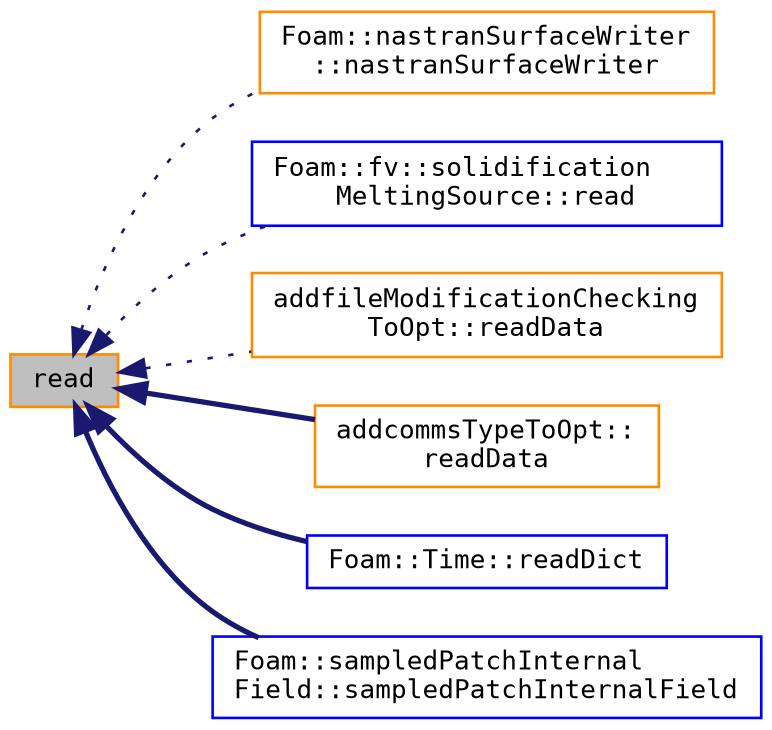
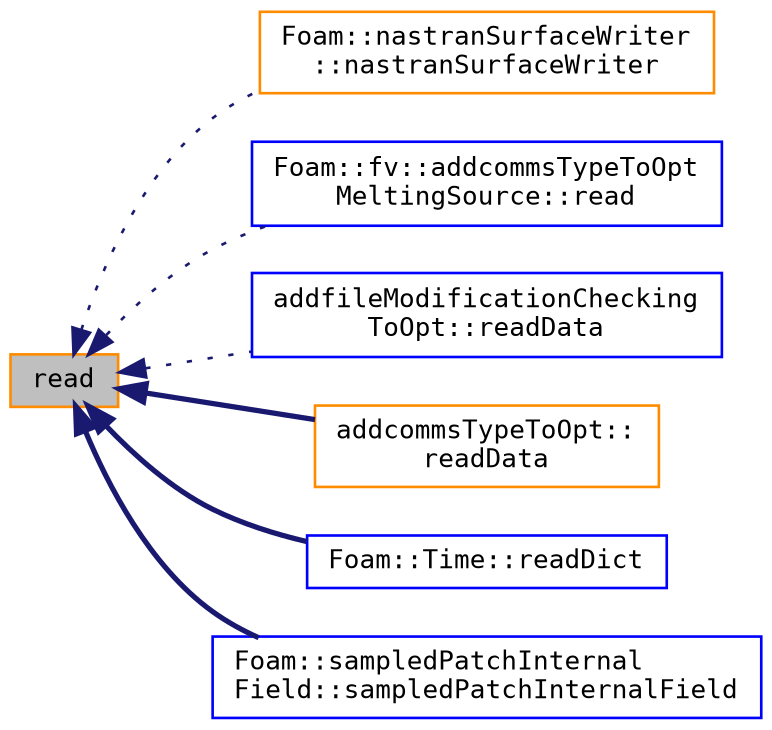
node "Foam::fv::solidification MeltingSource::read": label "Foam::fv::solidification MeltingSource::read" -> "Foam::fv::addcommsTypeToOpt MeltingSource::read"
node "addfileModificationChecking ToOpt::readData": color darkorange -> blue
